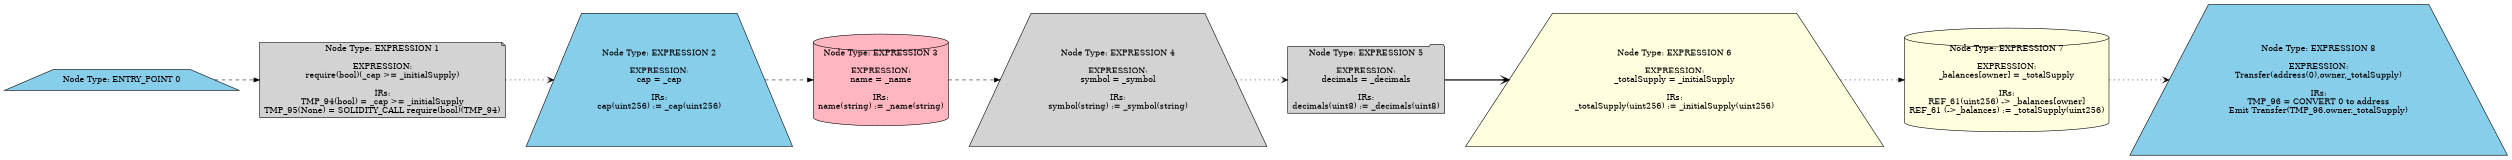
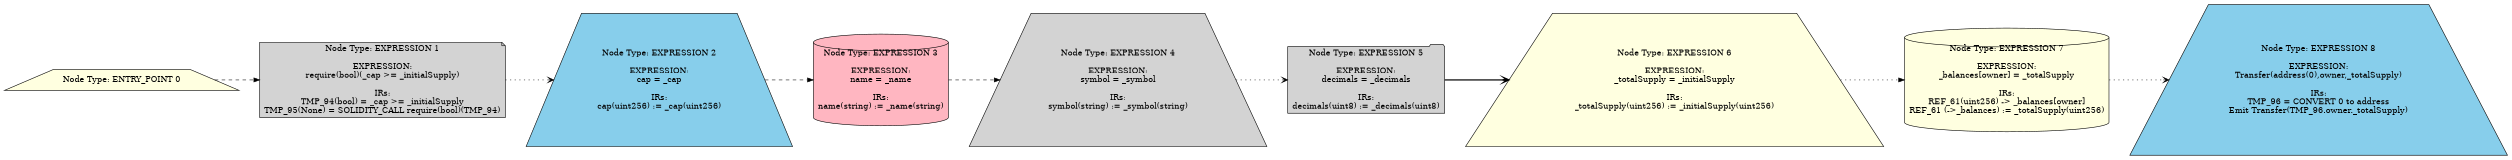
node "Node Type: ENTRY_POINT 0": fillcolor skyblue -> lightyellow
